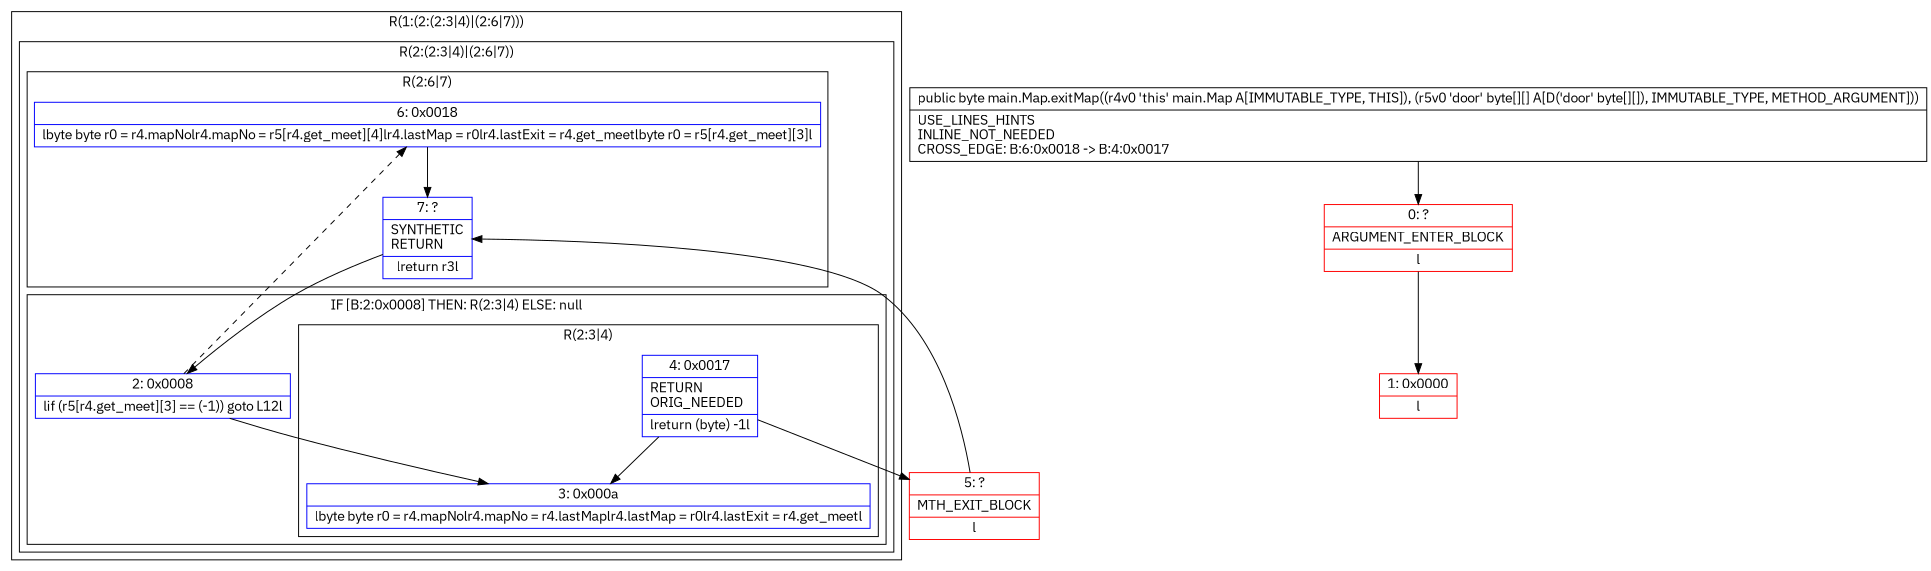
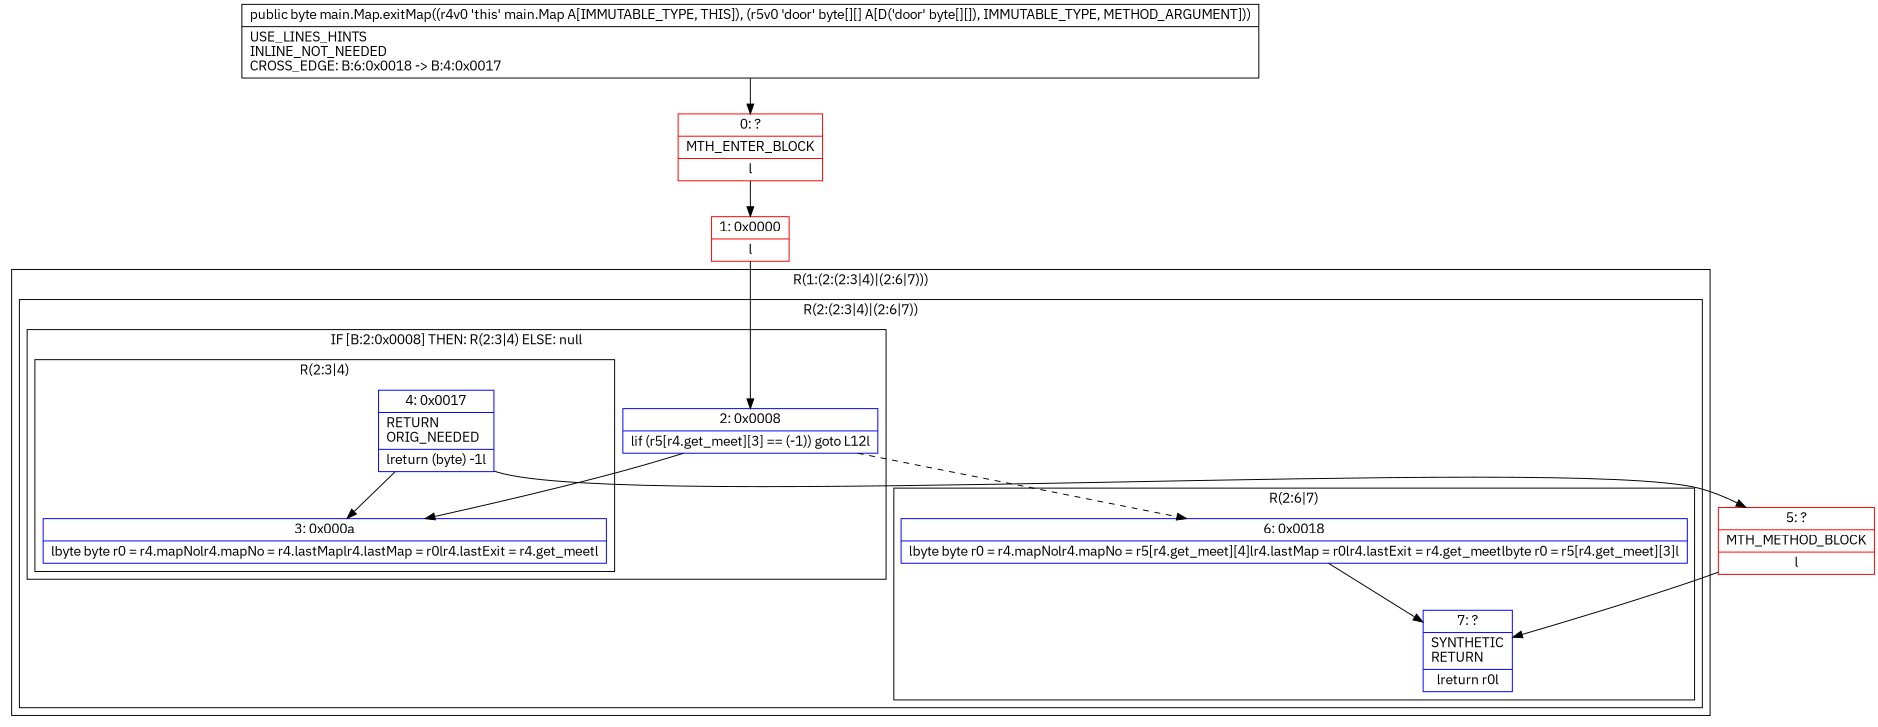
node "0: ?": text "ARGUMENT_ENTER_BLOCK" -> "MTH_ENTER_BLOCK"
node "7: ?": text "lreturn r3l" -> "lreturn r0l"
edge "7: ?" -> "2: 0x0008": now "1: 0x0000" -> "2: 0x0008"
node "5: ?": text "MTH_EXIT_BLOCK" -> "MTH_METHOD_BLOCK"
